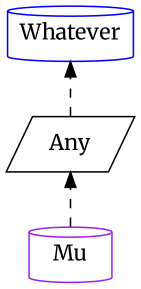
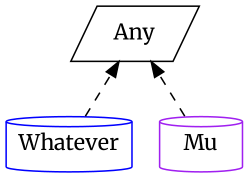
edge "Any" -> "Whatever": reversed
